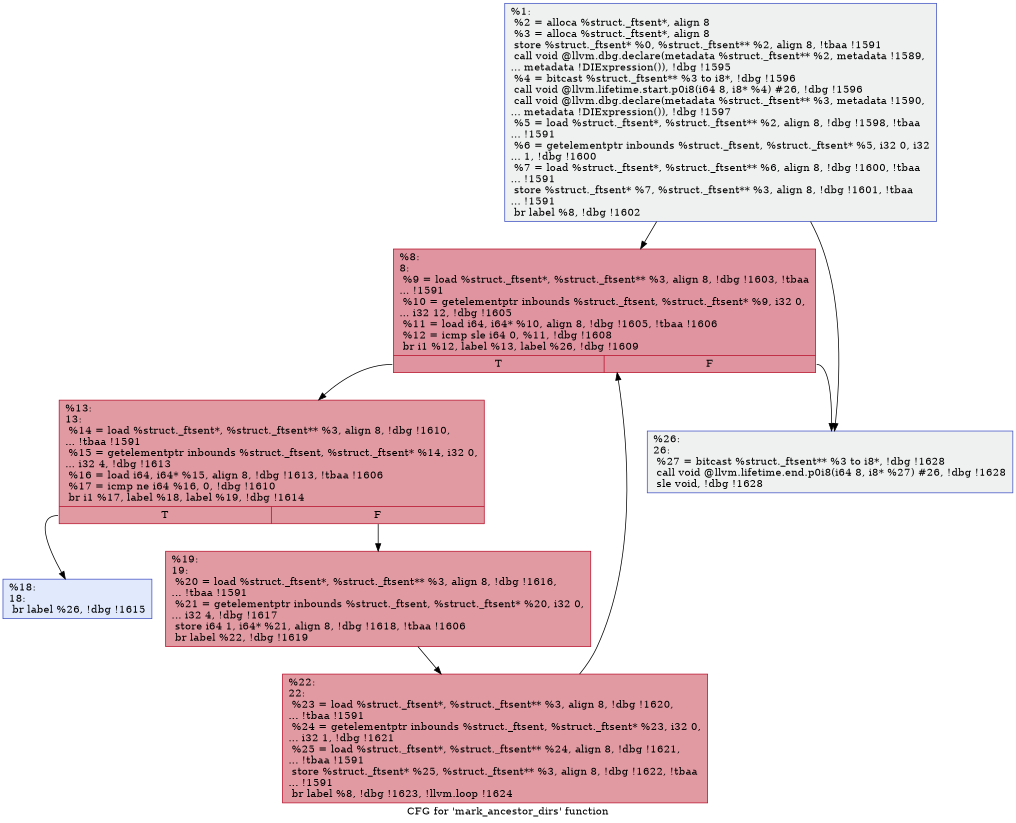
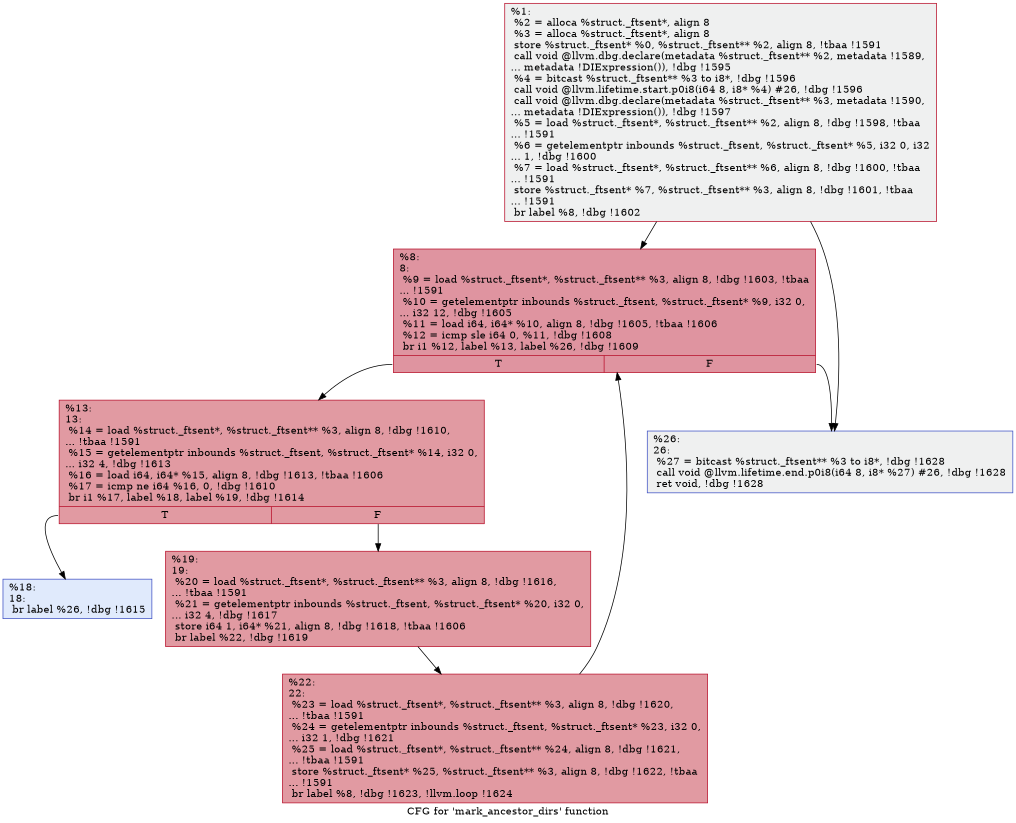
node "%1:": color #3d50c3ff -> #b70d28ff
node "%26:": text "sle void, !dbg !1628" -> "ret void, !dbg !1628"
